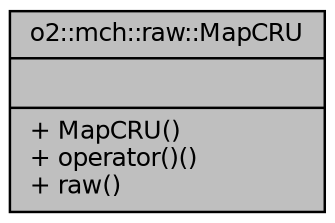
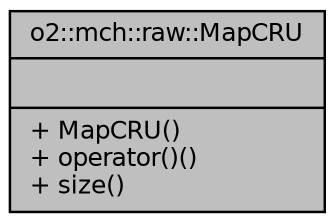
node "o2::mch::raw::MapCRU": text "+ raw()" -> "+ size()"
